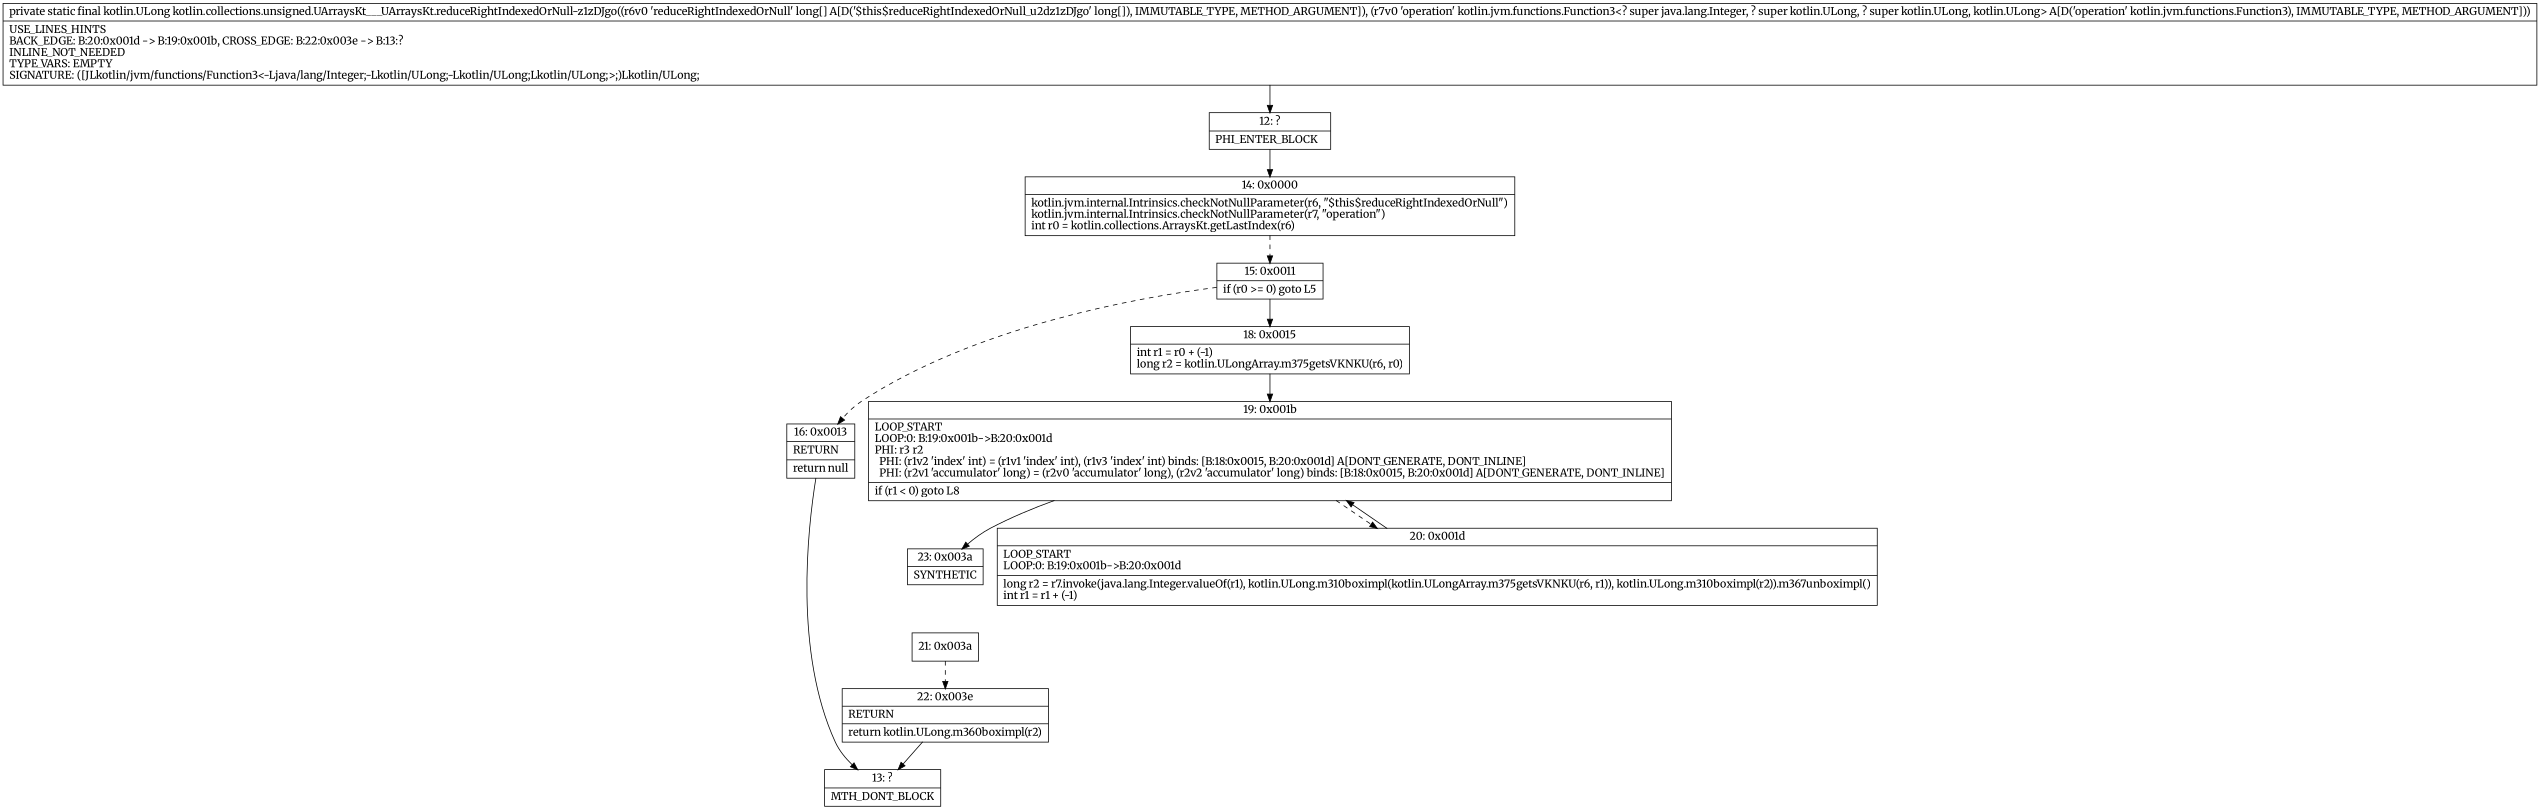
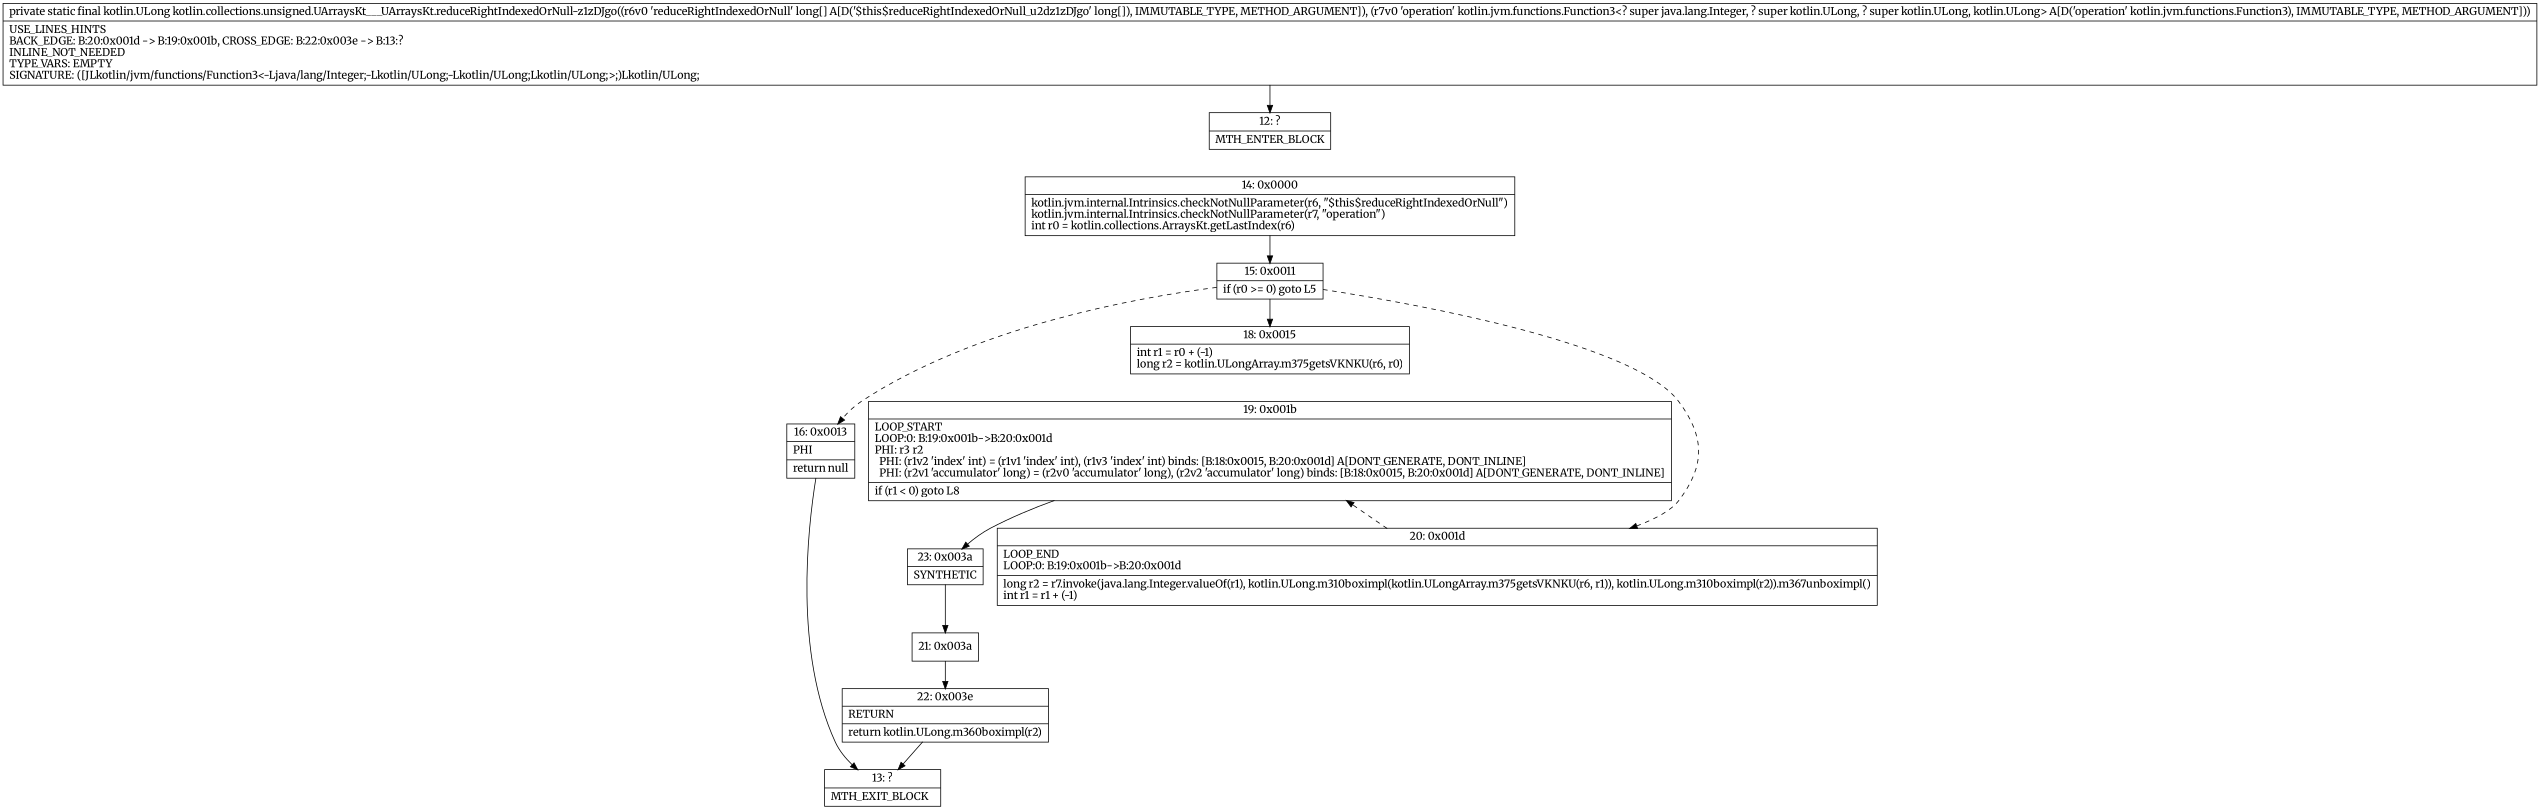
node "12: ?": text "PHI_ENTER_BLOCK" -> "MTH_ENTER_BLOCK"
edge "12: ?" -> "14: 0x0000": removed
edge "14: 0x0000" -> "15: 0x0011": style dashed -> solid
edge "18: 0x0015" -> "19: 0x001b": removed
node "16: 0x0013": text "RETURN" -> "PHI"
edge "19: 0x001b" -> "20: 0x001d": now "15: 0x0011" -> "20: 0x001d"
edge "20: 0x001d" -> "19: 0x001b": style solid -> dashed
node "20: 0x001d": text "LOOP_START" -> "LOOP_END"
edge "23: 0x003a" -> "21: 0x003a": added
edge "21: 0x003a" -> "22: 0x003e": style dashed -> solid
node "13: ?": text "MTH_DONT_BLOCK" -> "MTH_EXIT_BLOCK"
